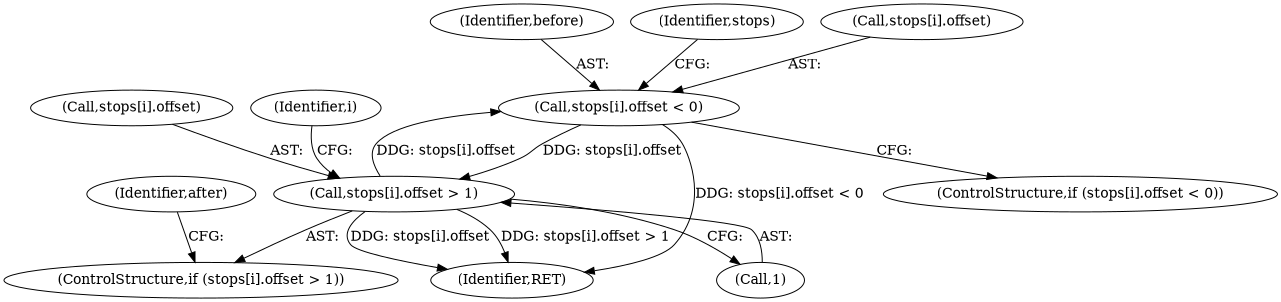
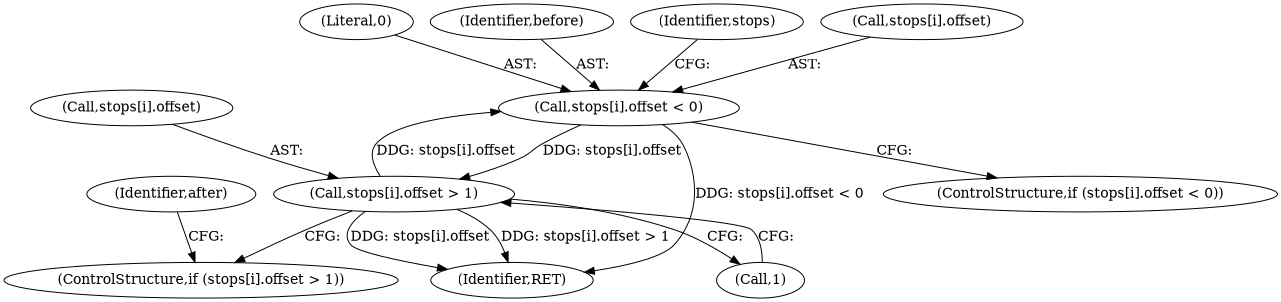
node "(Literal,0)": added
node "(Identifier,i)": removed
edge "(Call,stops[i].offset > 1)" -> "(ControlStructure,if (stops[i].offset > 1))": label "AST: " -> "CFG: "
edge "(Call,1)" -> "(Call,stops[i].offset > 1)": label "AST: " -> "CFG: "
